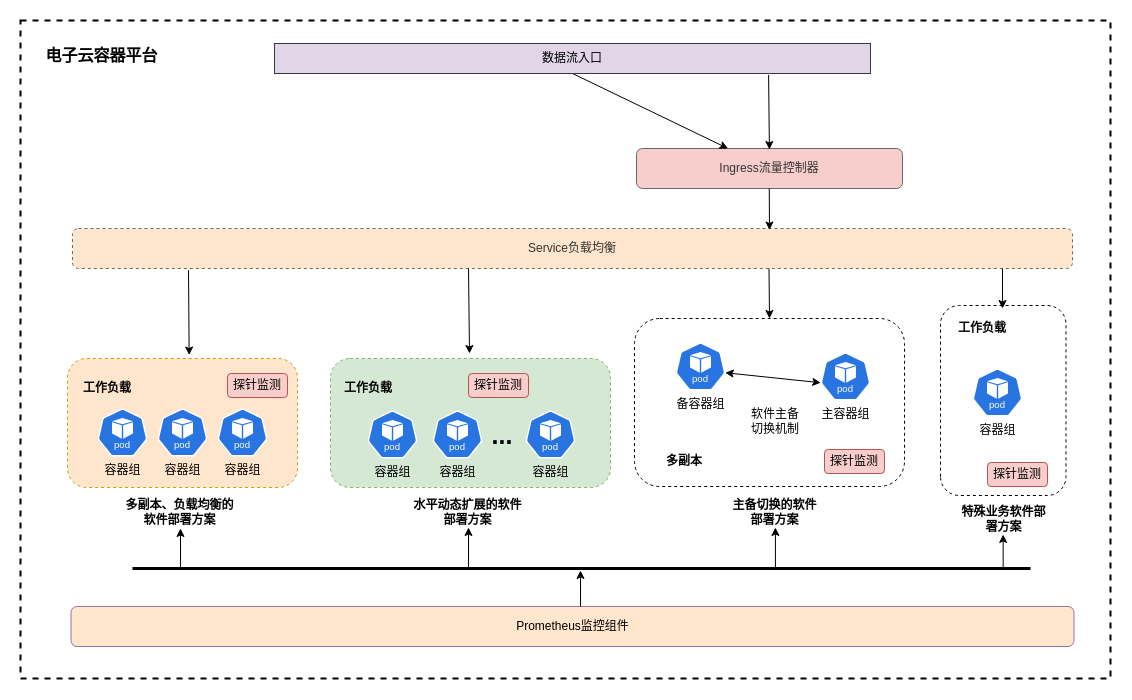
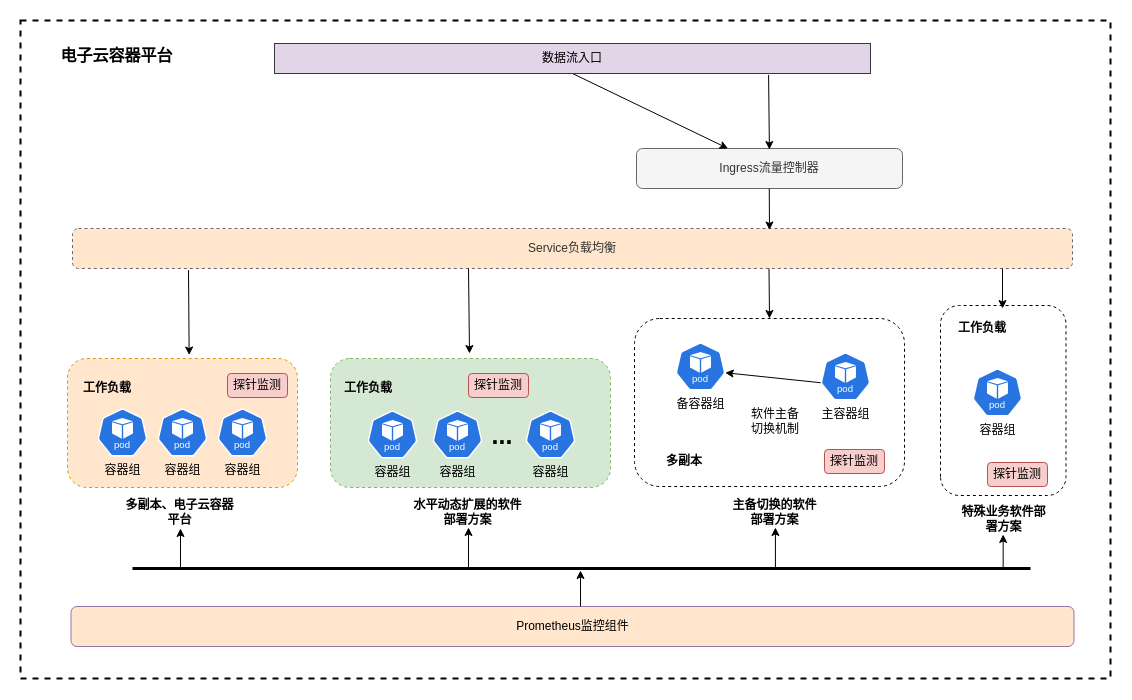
node "电子云容器平台": moved (102, 56) -> (117, 56)
node "Ingress流量控制器": fillcolor #f8cecc -> #f5f5f5
edge "备容器组" -- "主容器组": arrowhead classic -> none
node "多副本、负载均衡的软件部署方案": label "多副本、负载均衡的软件部署方案" -> "多副本、电子云容器平台"
